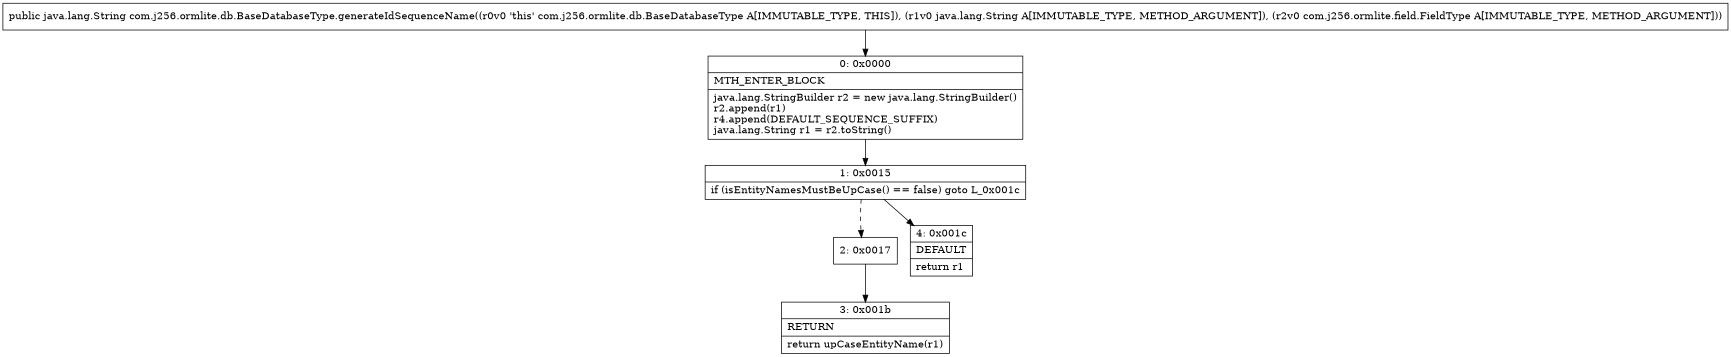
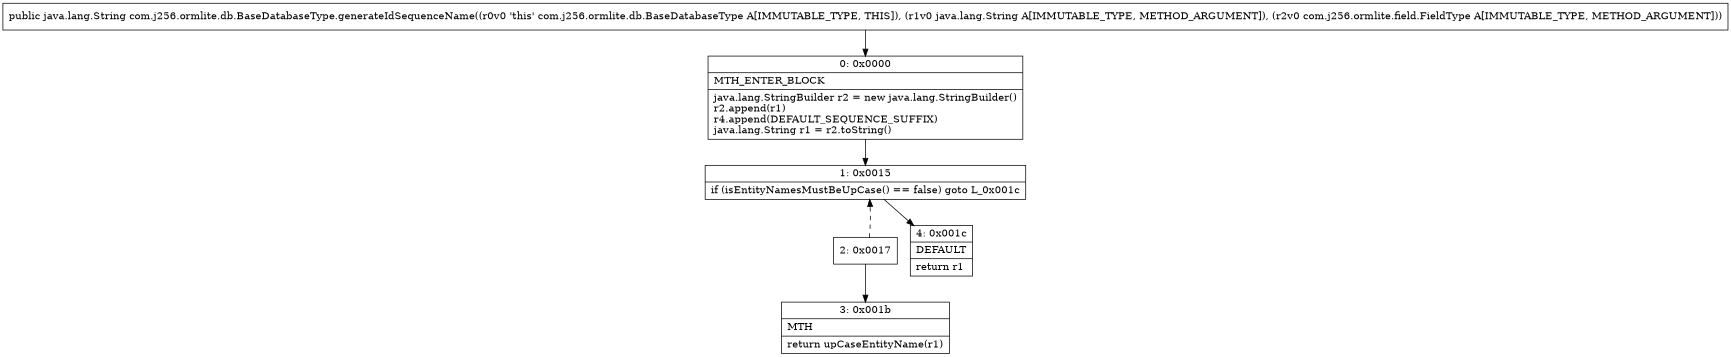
edge "1: 0x0015" -> "2: 0x0017": reversed
node "3: 0x001b": text "RETURN" -> "MTH"
